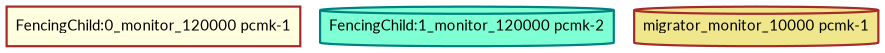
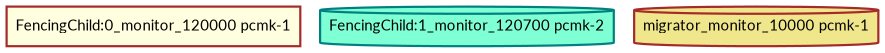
node "FencingChild:1_monitor_120000 pcmk-2": label "FencingChild:1_monitor_120000 pcmk-2" -> "FencingChild:1_monitor_120700 pcmk-2"
